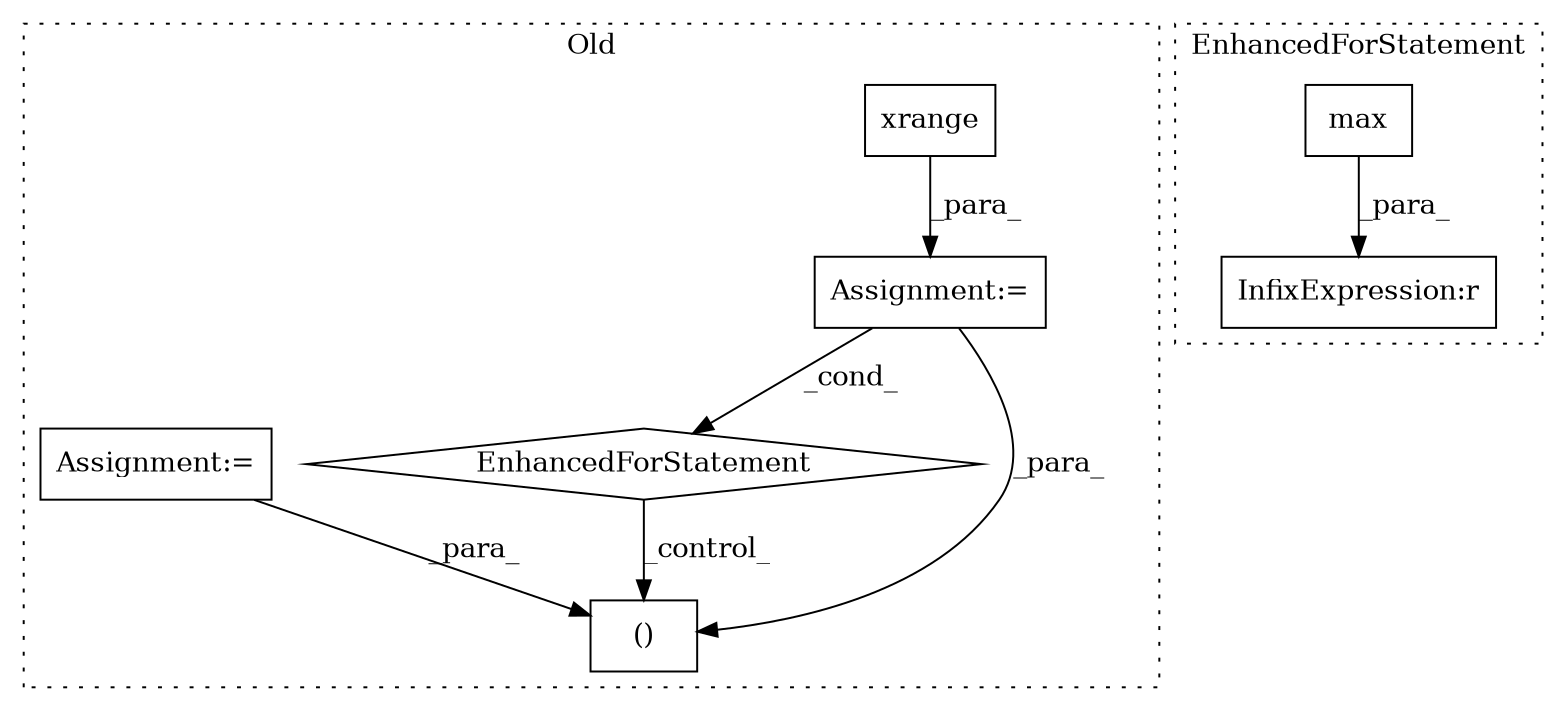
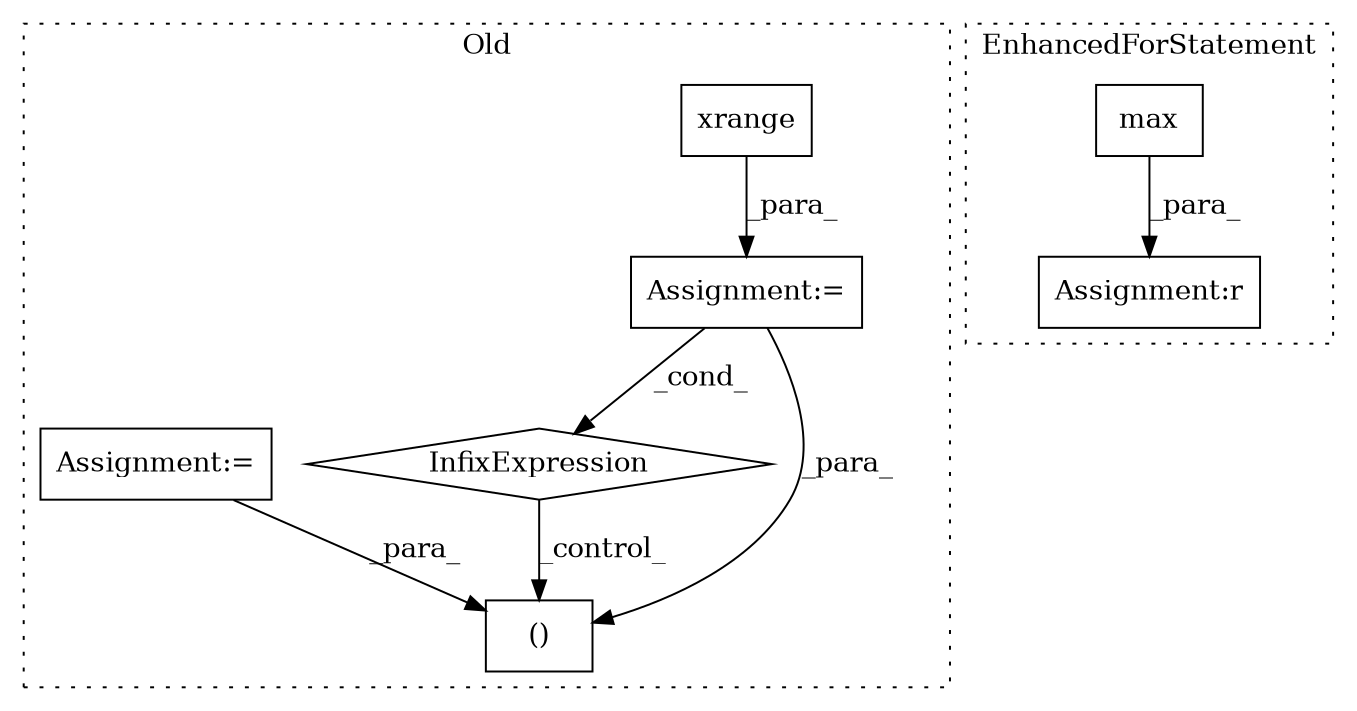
node "InfixExpression:r": label "InfixExpression:r" -> "Assignment:r"
node "EnhancedForStatement": label "EnhancedForStatement" -> "InfixExpression"
